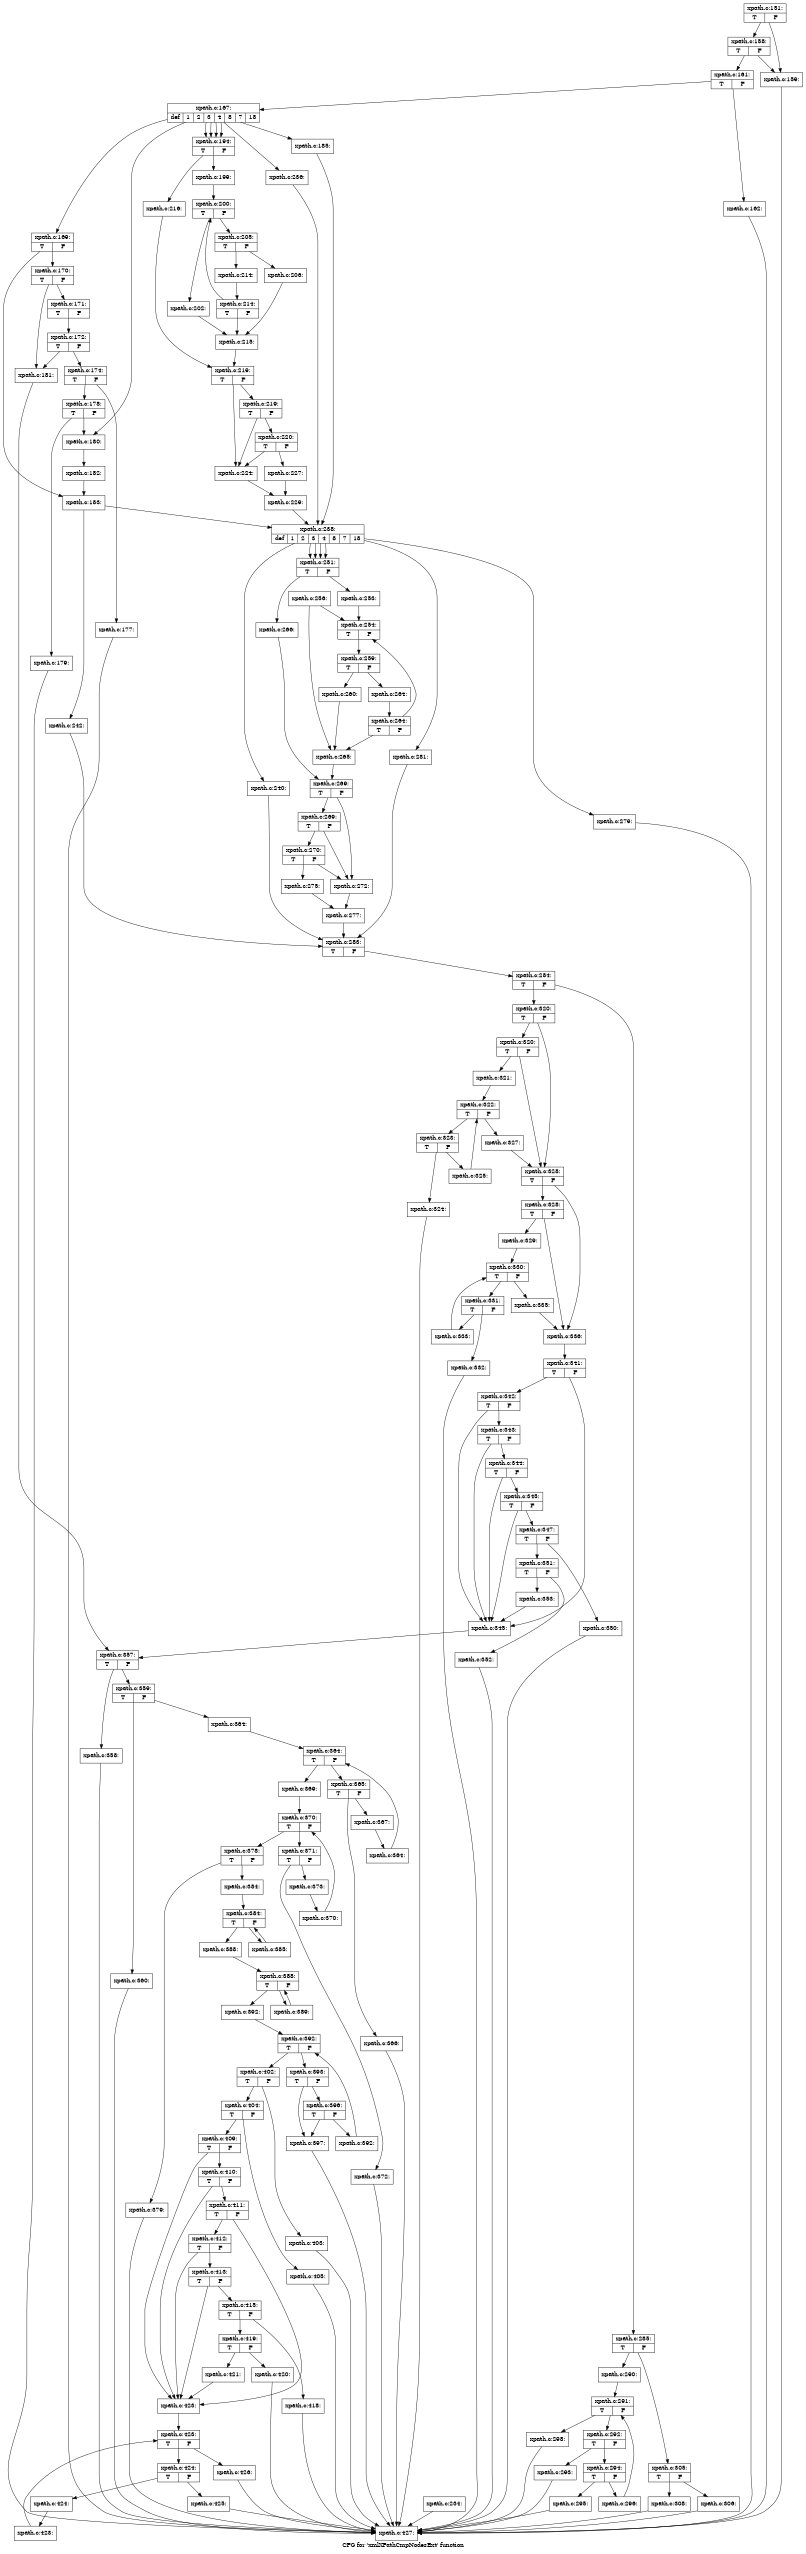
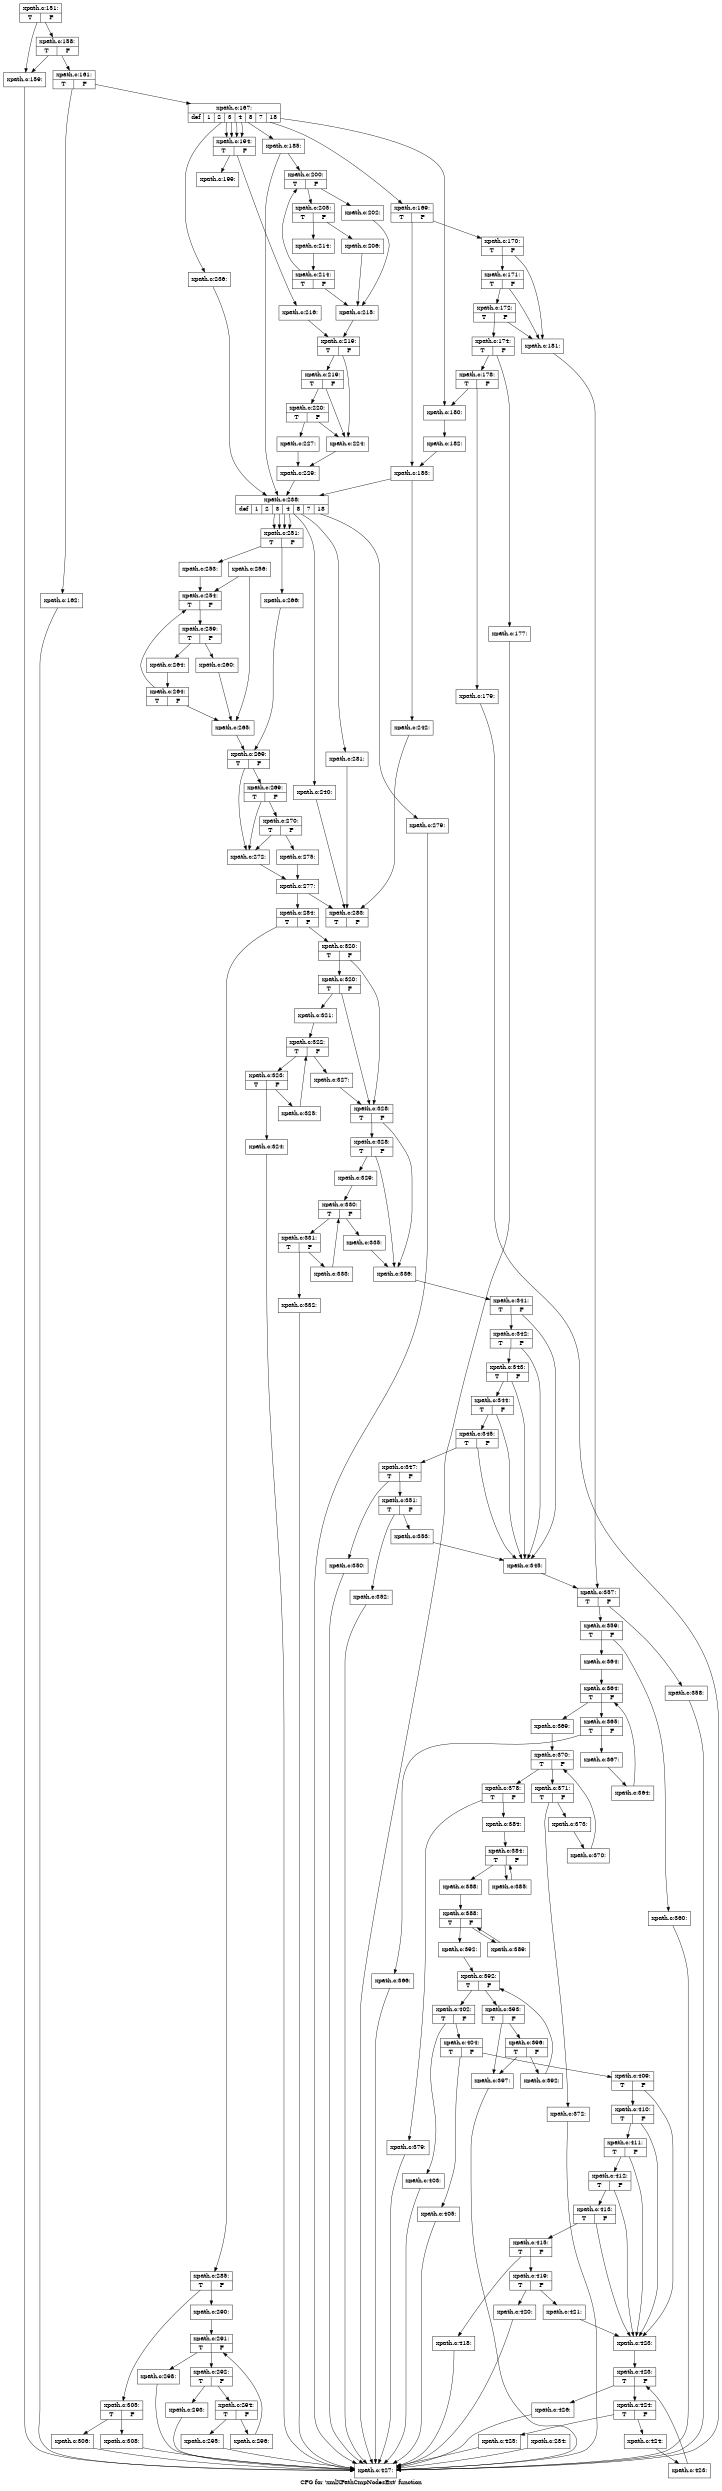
edge "xpath.c:199:" -> "xpath.c:200:": now "xpath.c:185:" -> "xpath.c:200:"
edge "xpath.c:171:" -> "xpath.c:181:": added
edge "xpath.c:283:" -> "xpath.c:284:": now "xpath.c:277:" -> "xpath.c:284:"
